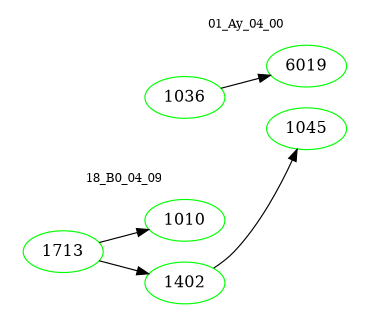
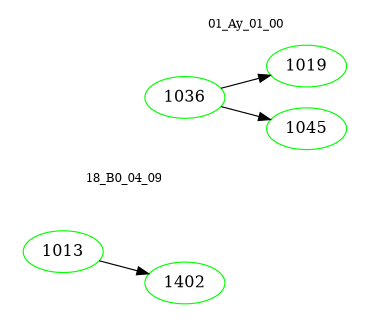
cluster "01_Ay_04_00": label "01_Ay_04_00" -> "01_Ay_01_00"
node "6019": label "6019" -> "1019"
edge "1402" -> "1045": now "1036" -> "1045"
node "1010": removed
node "1713": label "1713" -> "1013"
